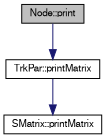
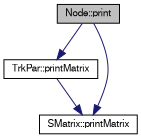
edge "Node::print" -> "SMatrix::printMatrix": added
